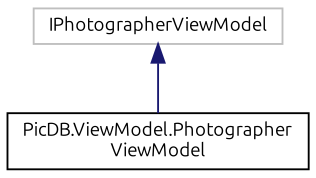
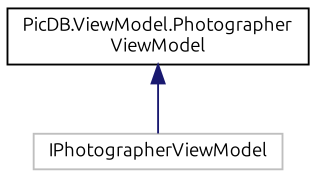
edge "PicDB.ViewModel.Photographer ViewModel" -> "IPhotographerViewModel": reversed
